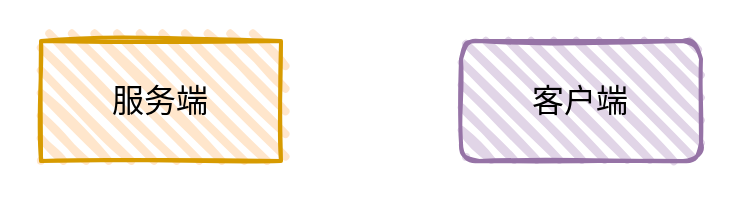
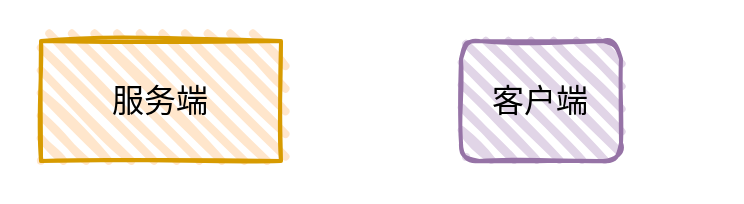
node "客户端": size 240x120 -> 160x120
